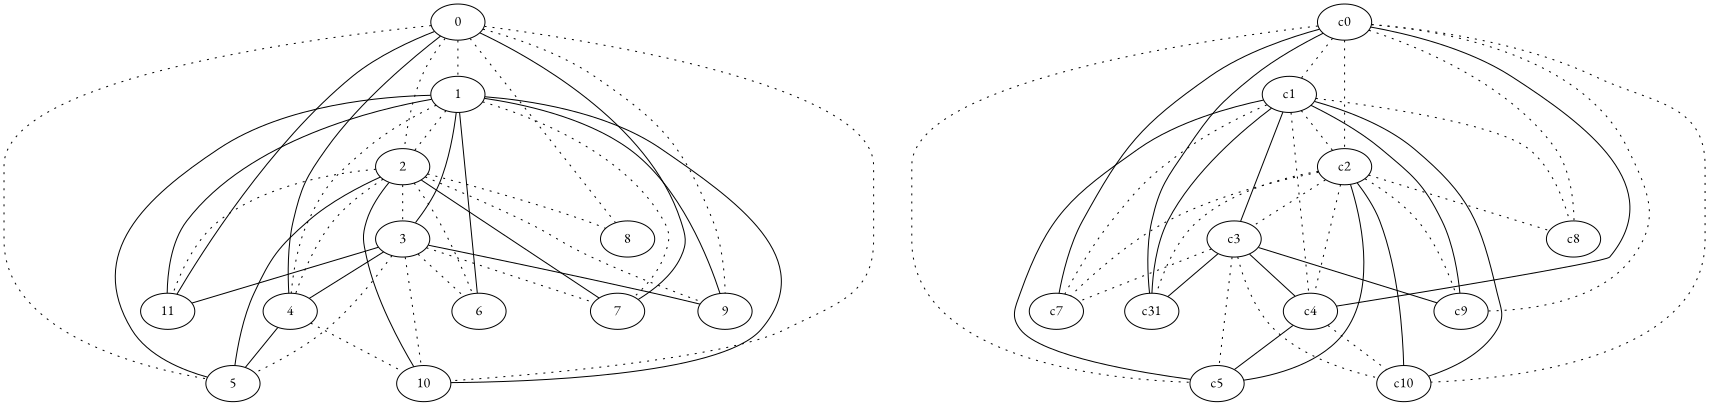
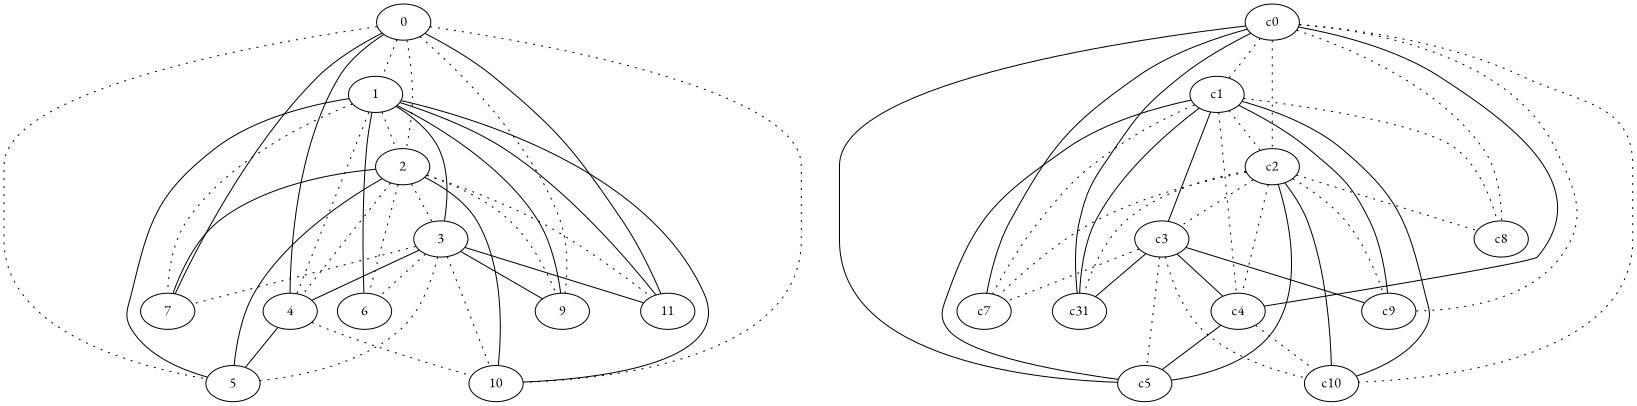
edge "c0" -- "c5": style dotted -> solid
node "8": removed
